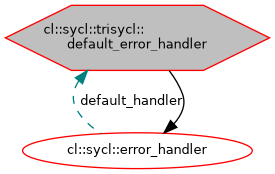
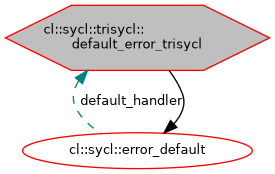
node "cl::sycl::trisycl:: default_error_handler": label "cl::sycl::trisycl:: default_error_handler" -> "cl::sycl::trisycl:: default_error_trisycl"
node "cl::sycl::error_handler": label "cl::sycl::error_handler" -> "cl::sycl::error_default"
